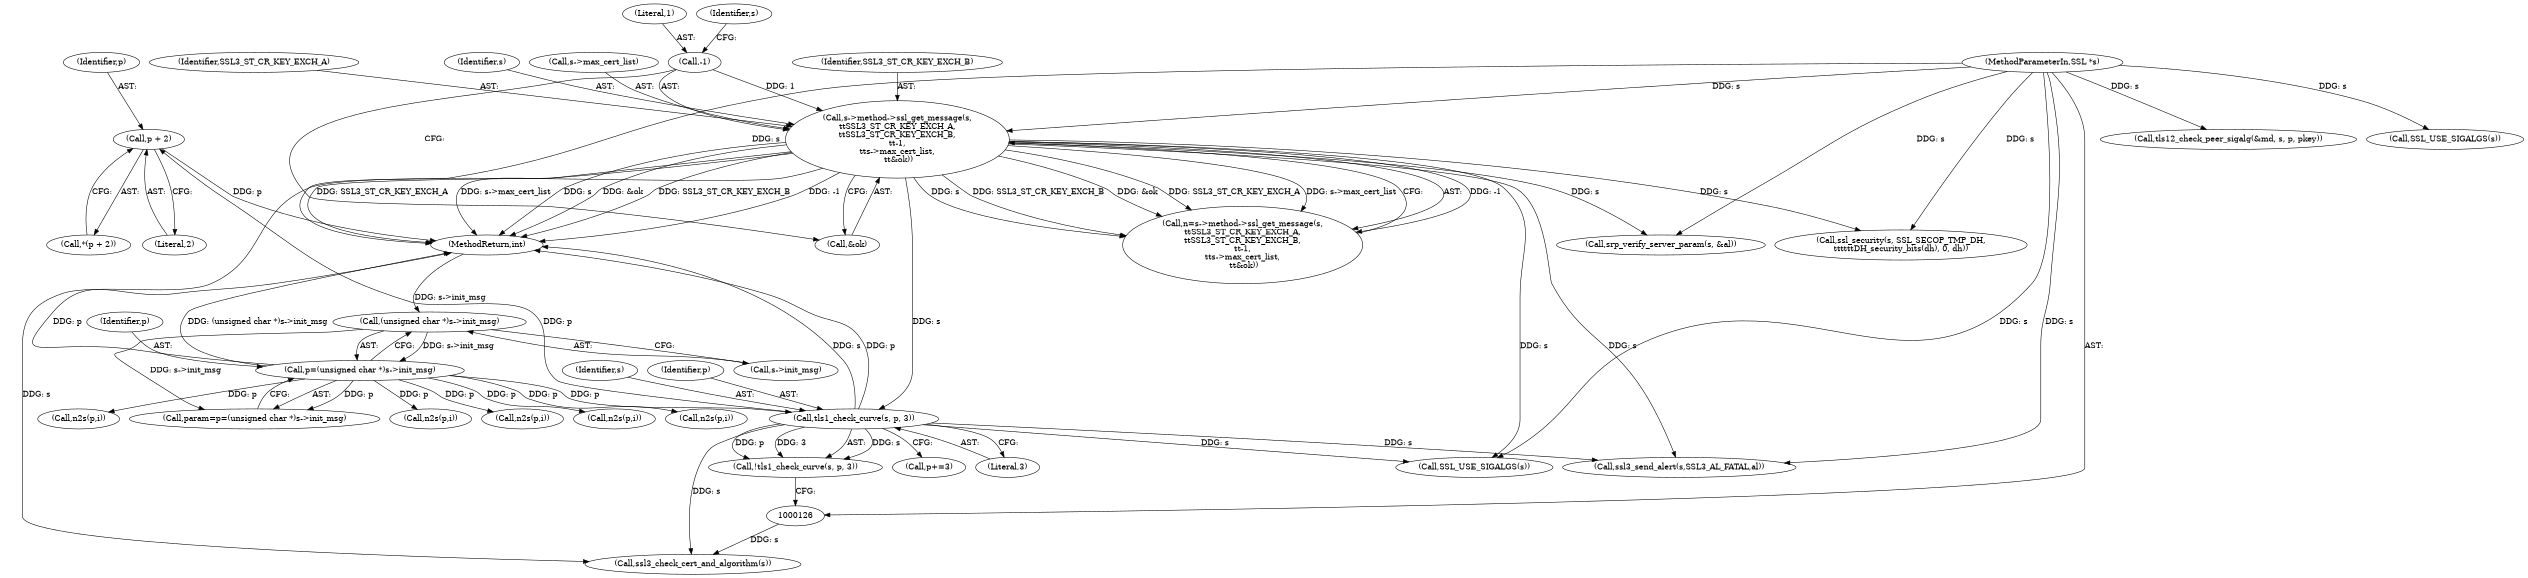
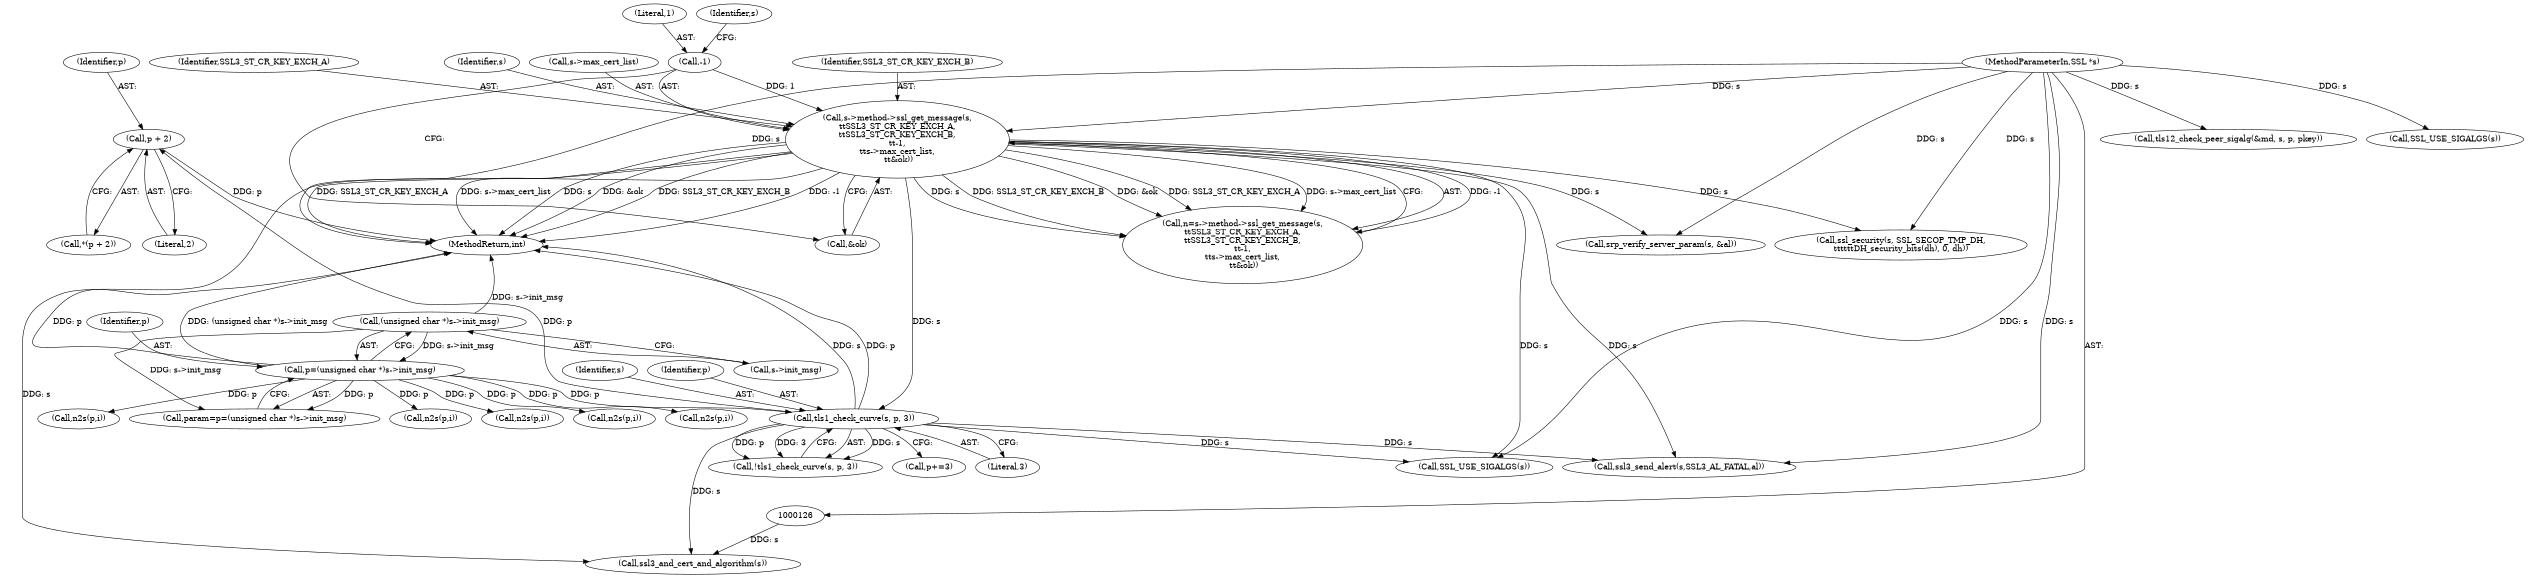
edge "(MethodReturn,int)" -> "(Call,(unsigned char *)s->init_msg)": reversed
edge "(Call,!tls1_check_curve(s, p, 3))" -> "1000126": now "(Call,!tls1_check_curve(s, p, 3))" -> "(Call,tls1_check_curve(s, p, 3))"
node "(Call,ssl3_check_cert_and_algorithm(s))": label "(Call,ssl3_check_cert_and_algorithm(s))" -> "(Call,ssl3_and_cert_and_algorithm(s))"
